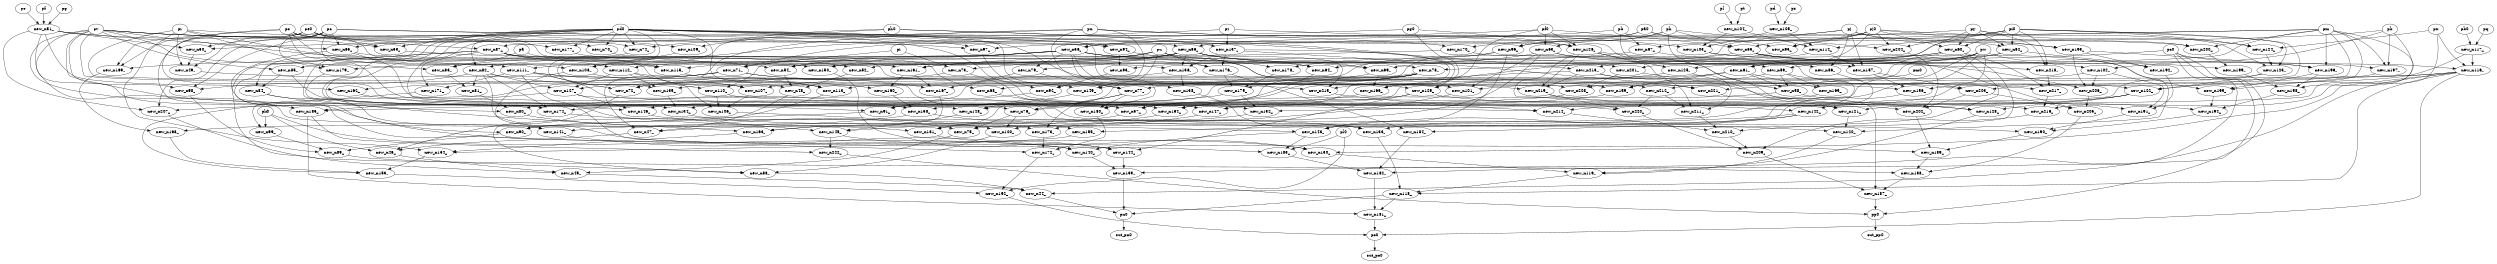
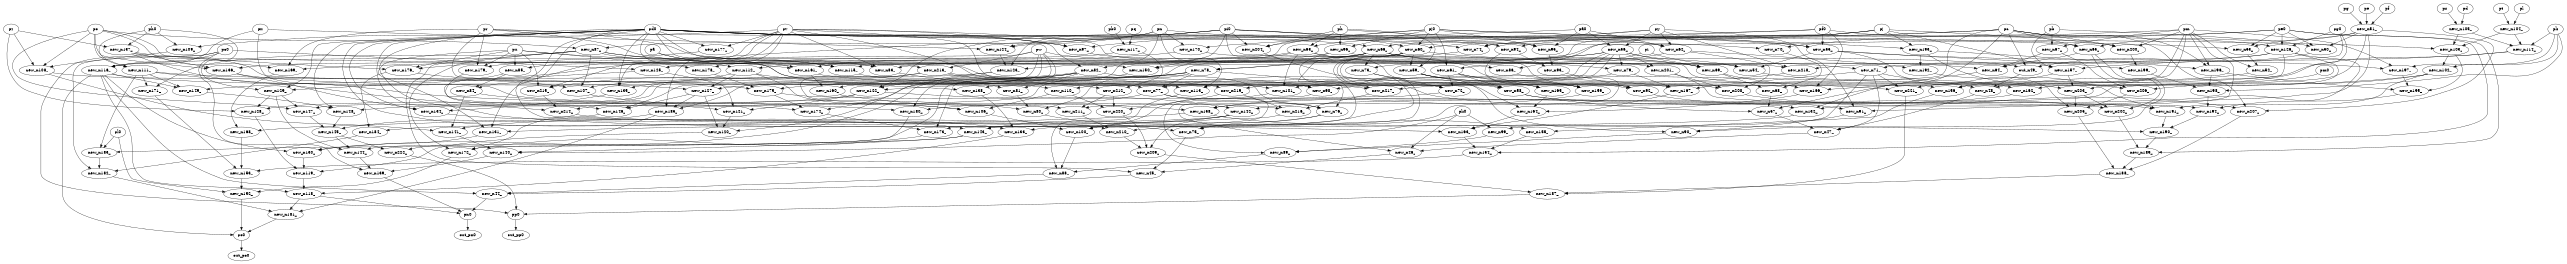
edge "new_n55_" -> "new_n196_": now "pc" -> "new_n196_"
node "new_n49_": label "new_n49_" -> "out_n49_"
edge "new_n56_" -> "new_n219_": removed
